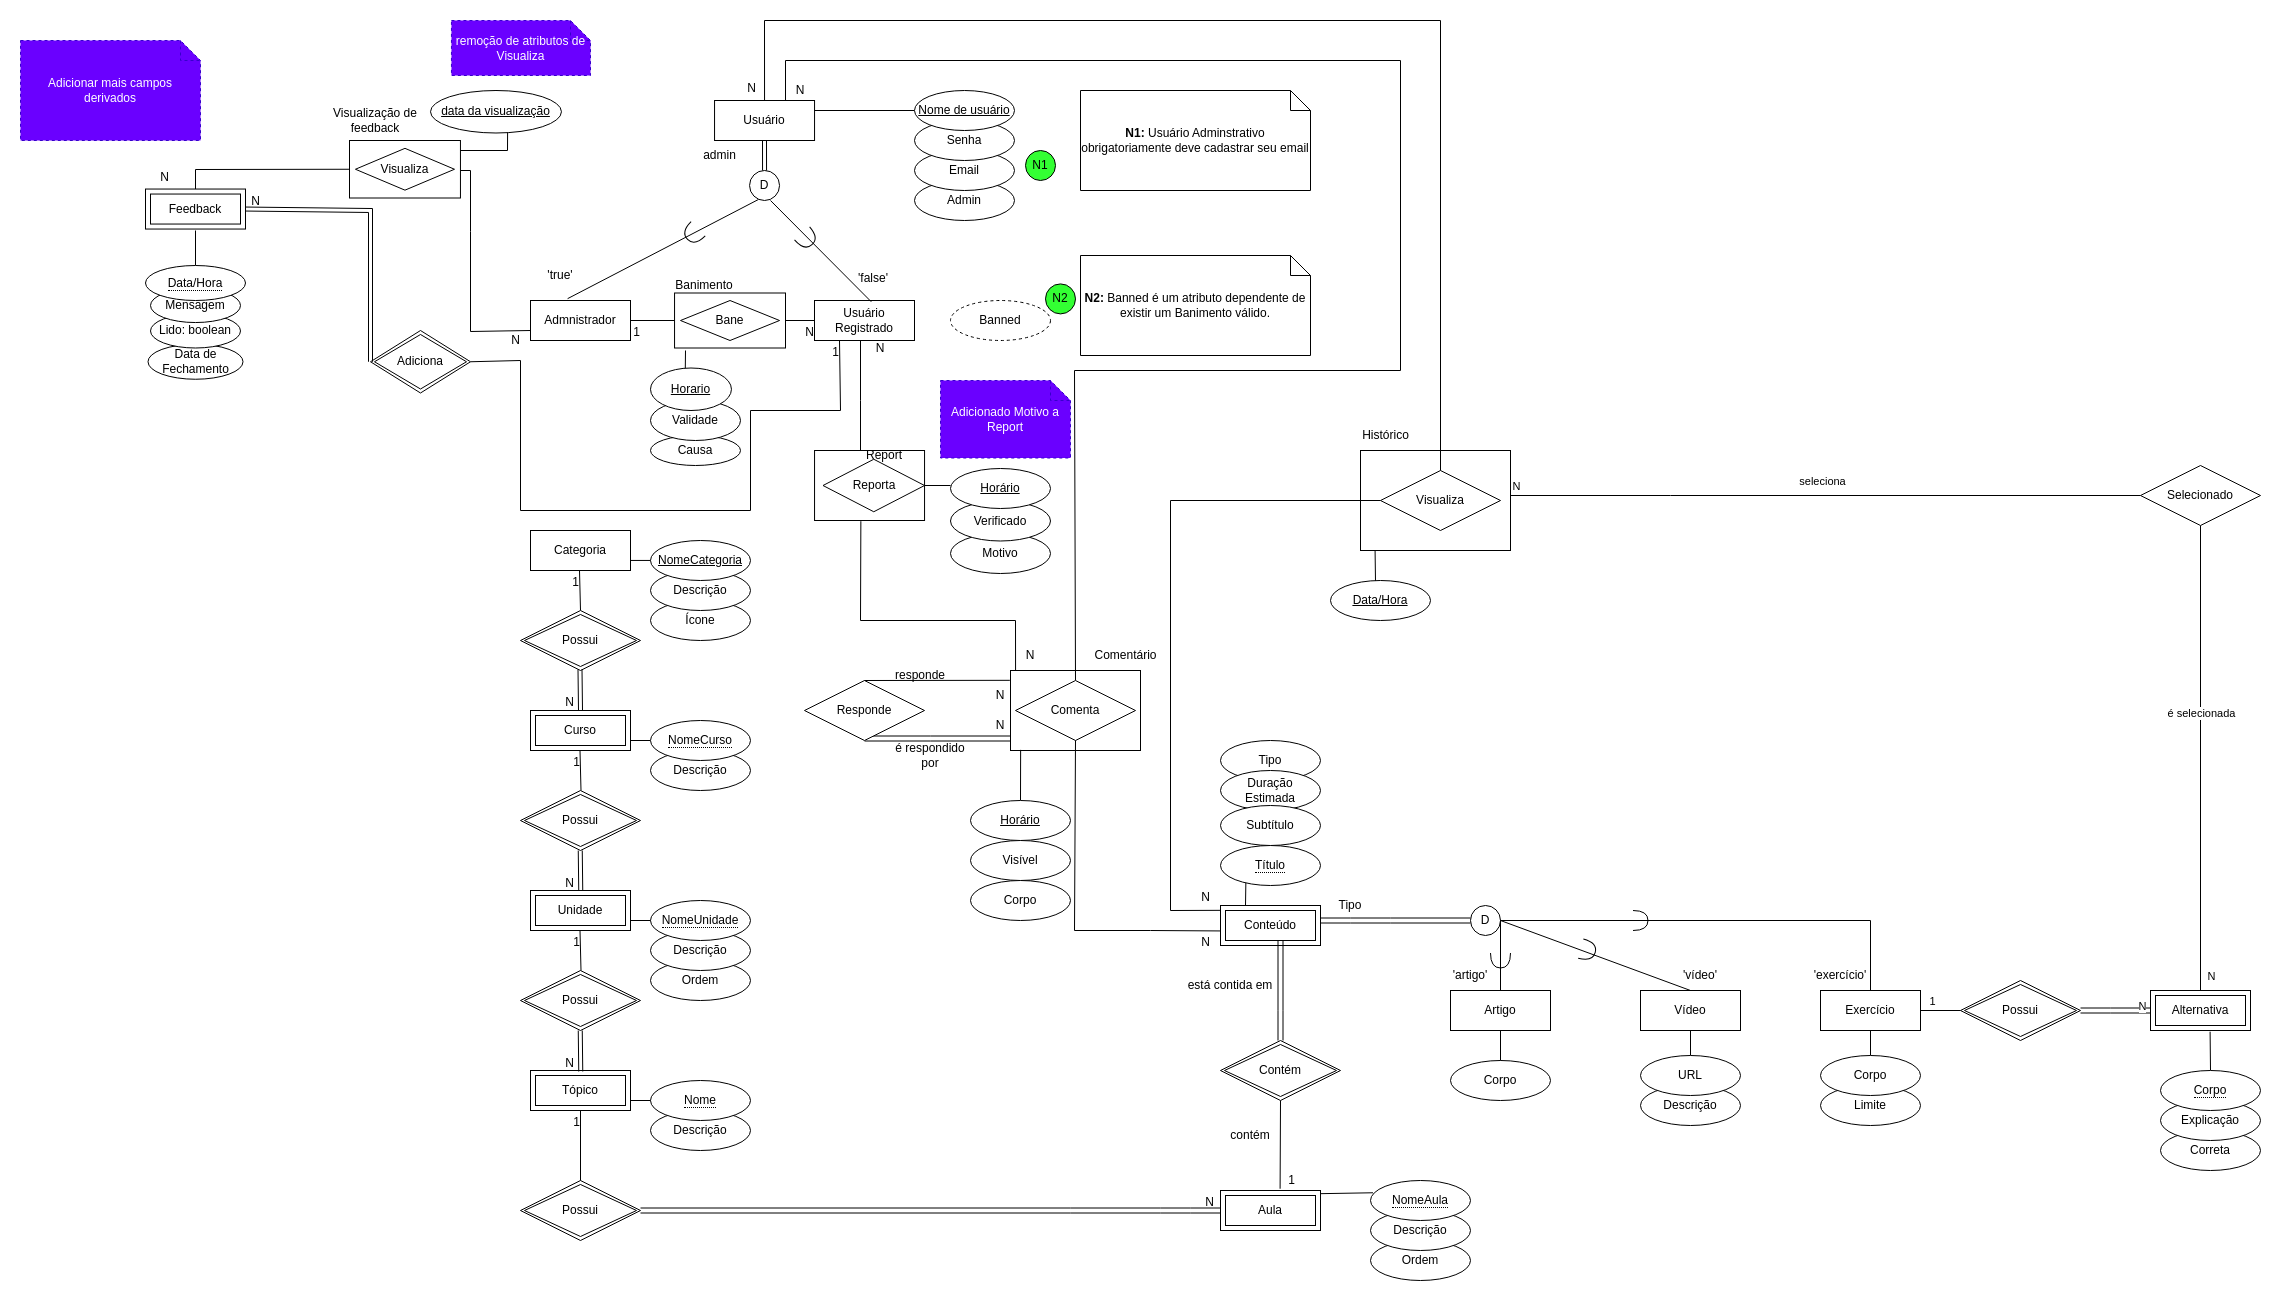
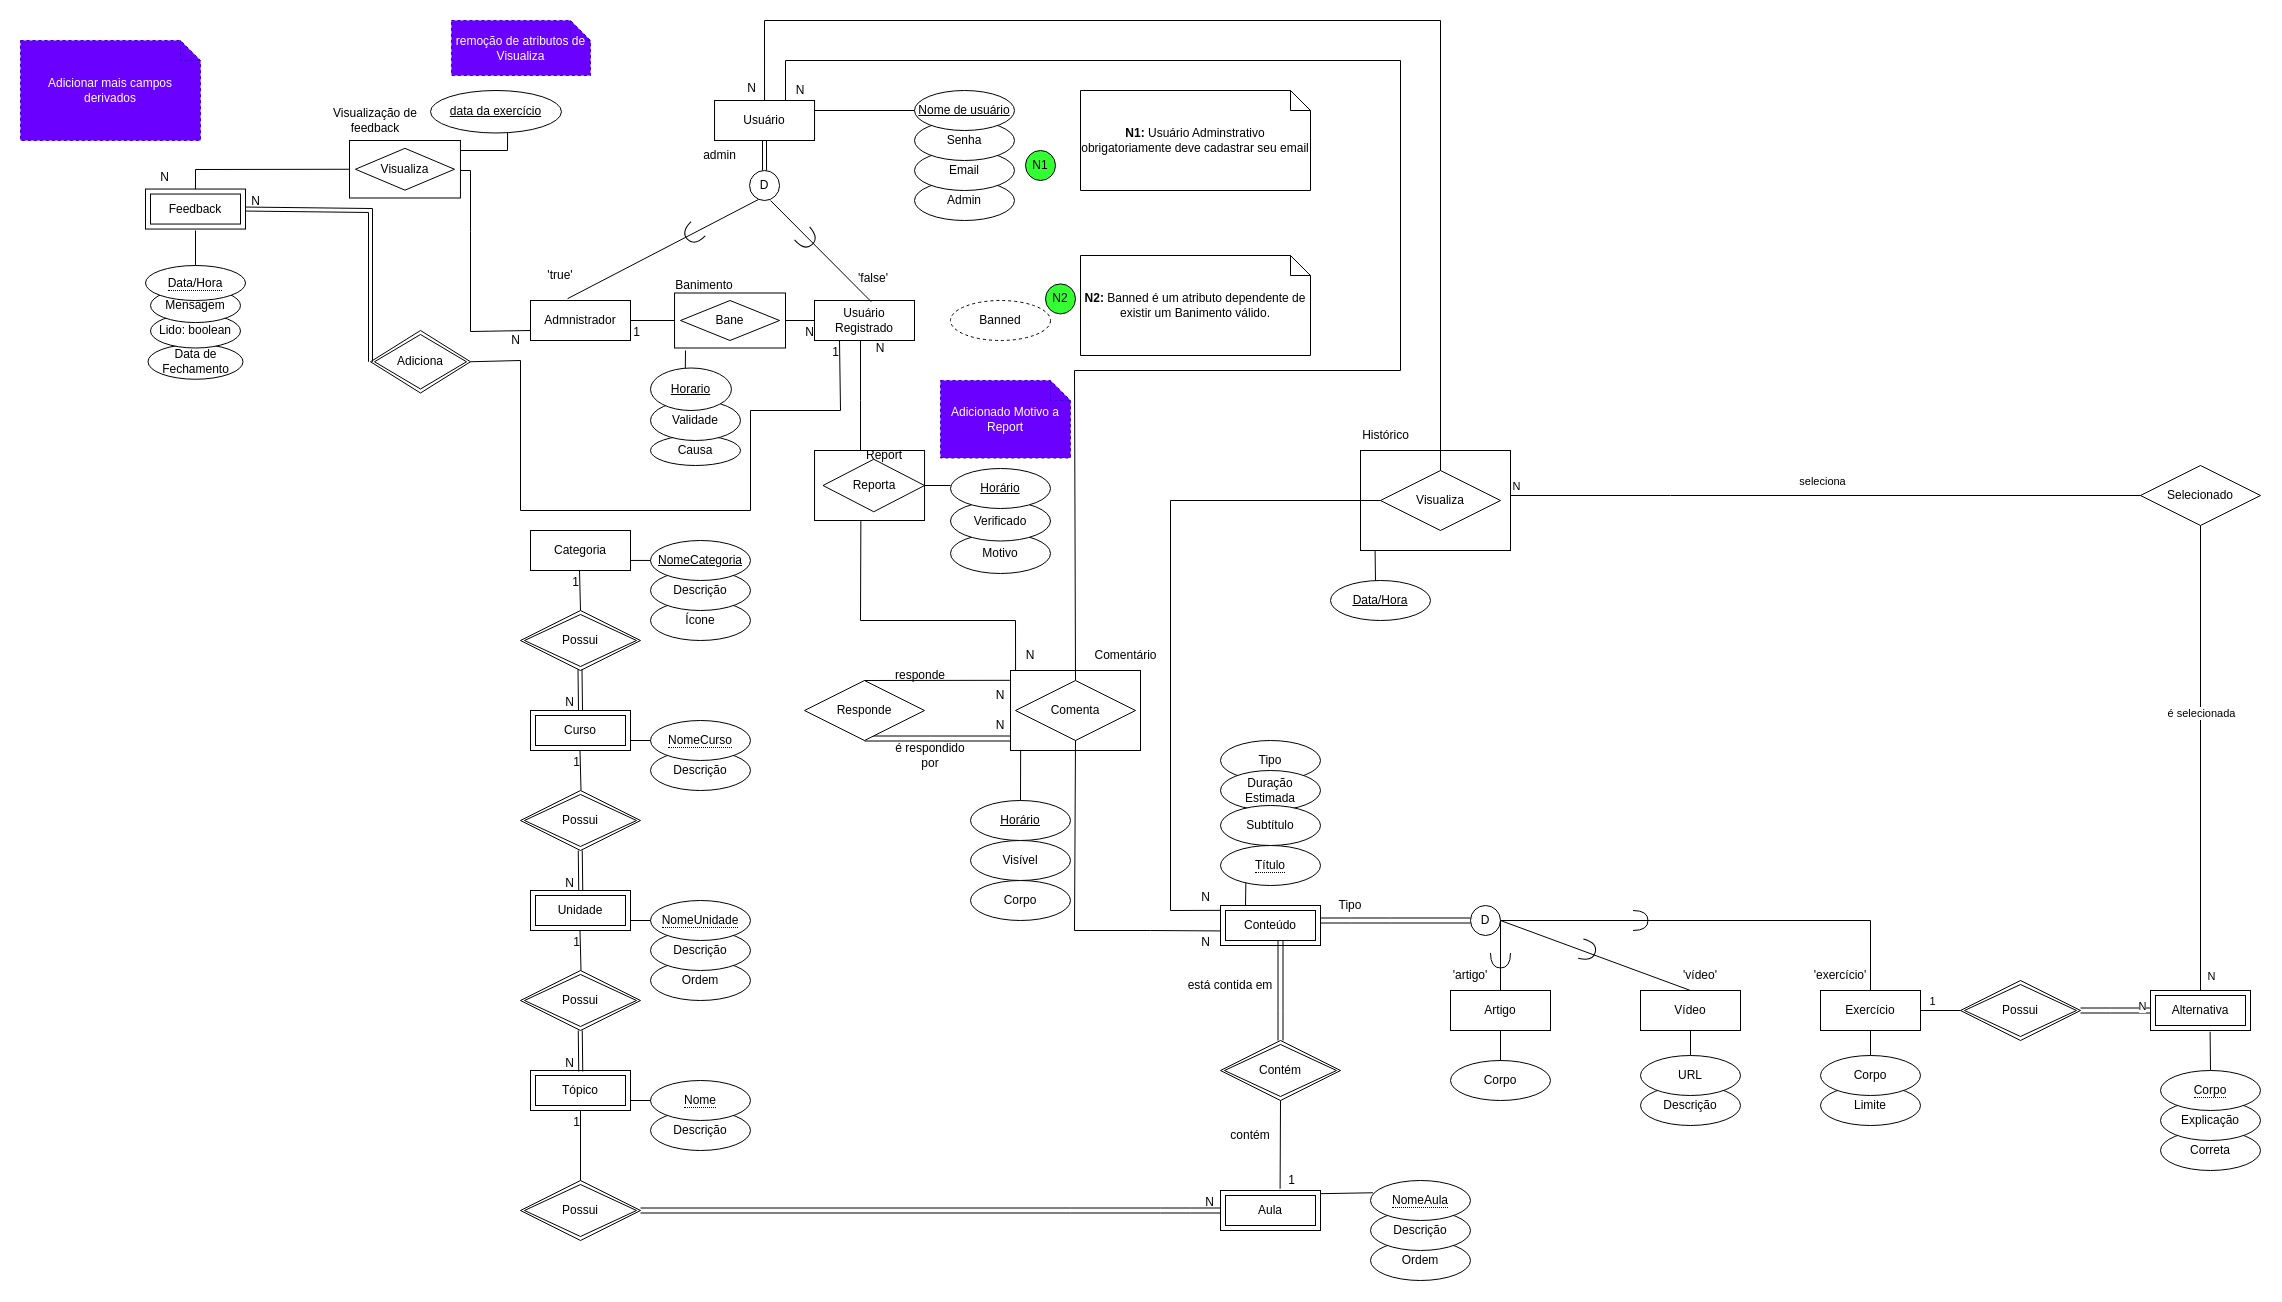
node "data da visualização": label "data da visualização" -> "data da exercício"
